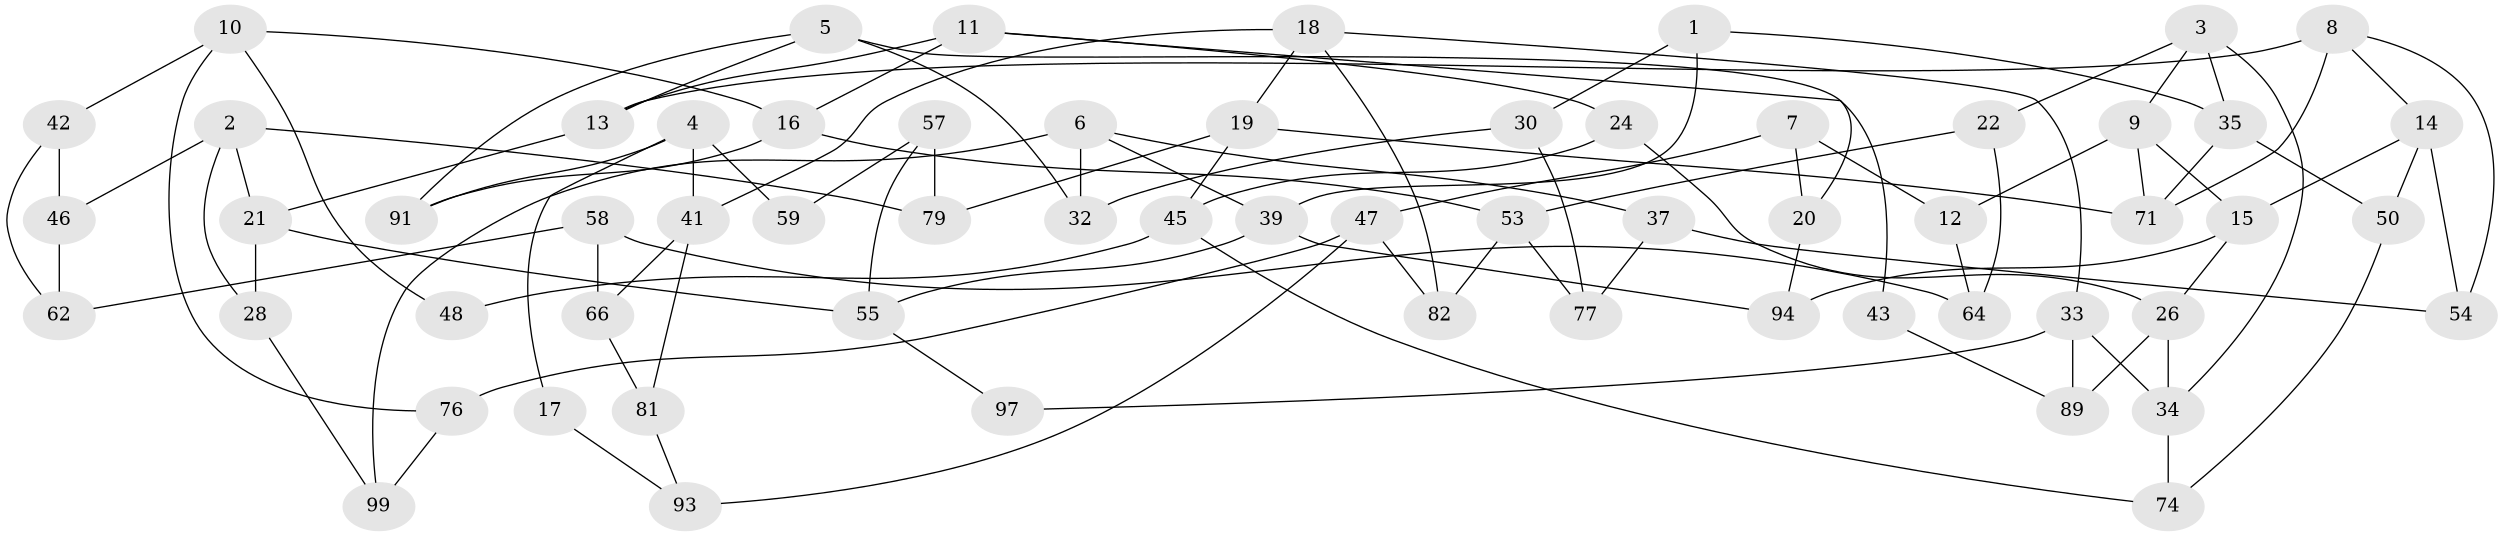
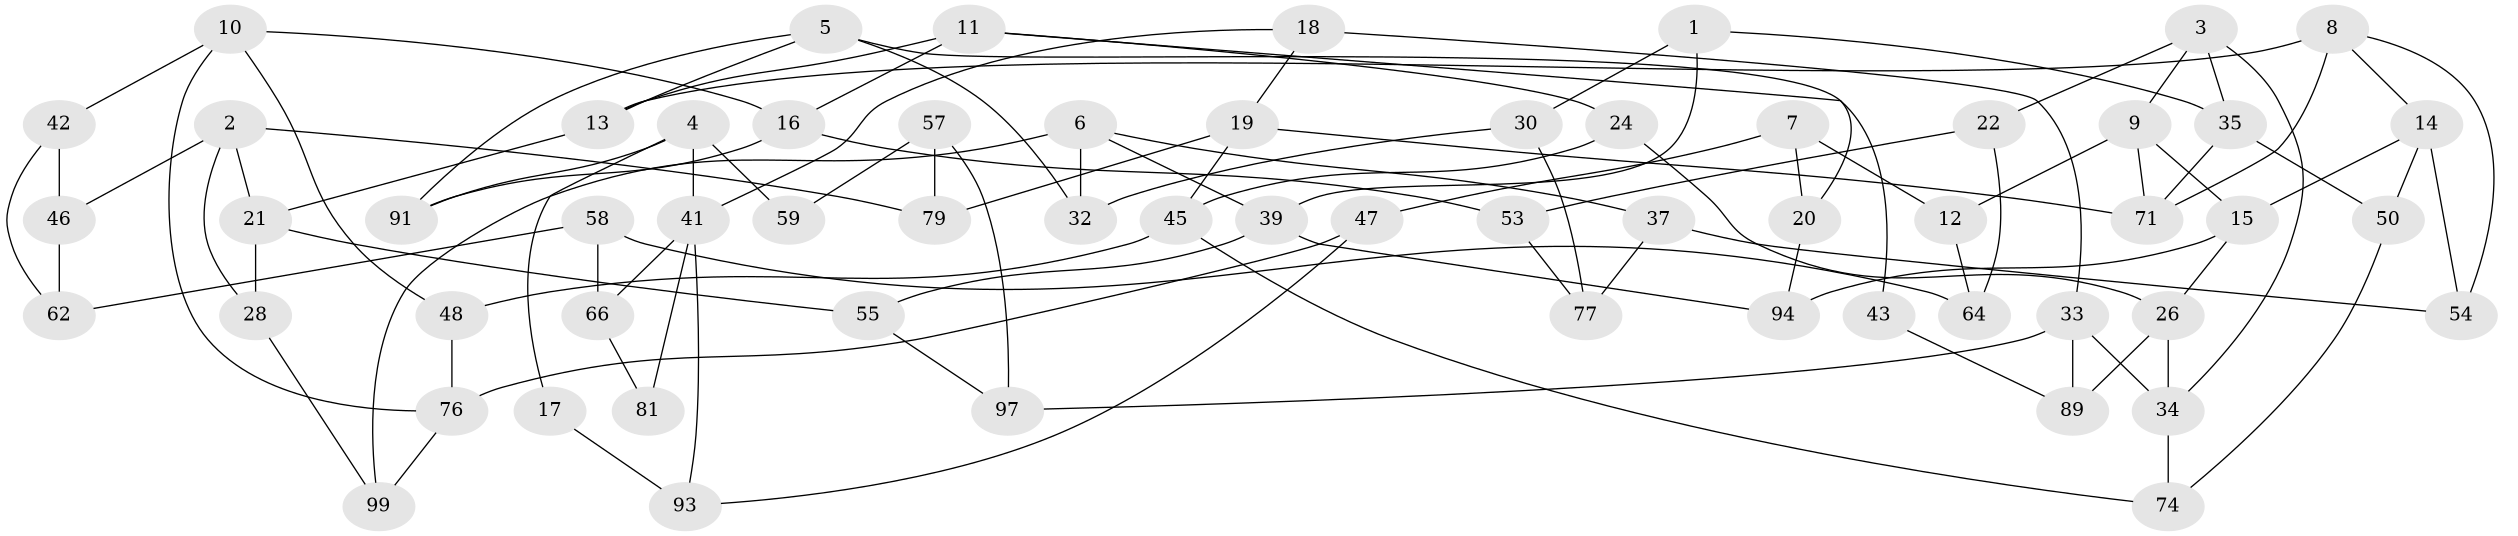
edge "57" -- "55": now "57" -- "97"
node "82": removed
edge "48" -- "76": added
edge "81" -- "93": now "41" -- "93"
